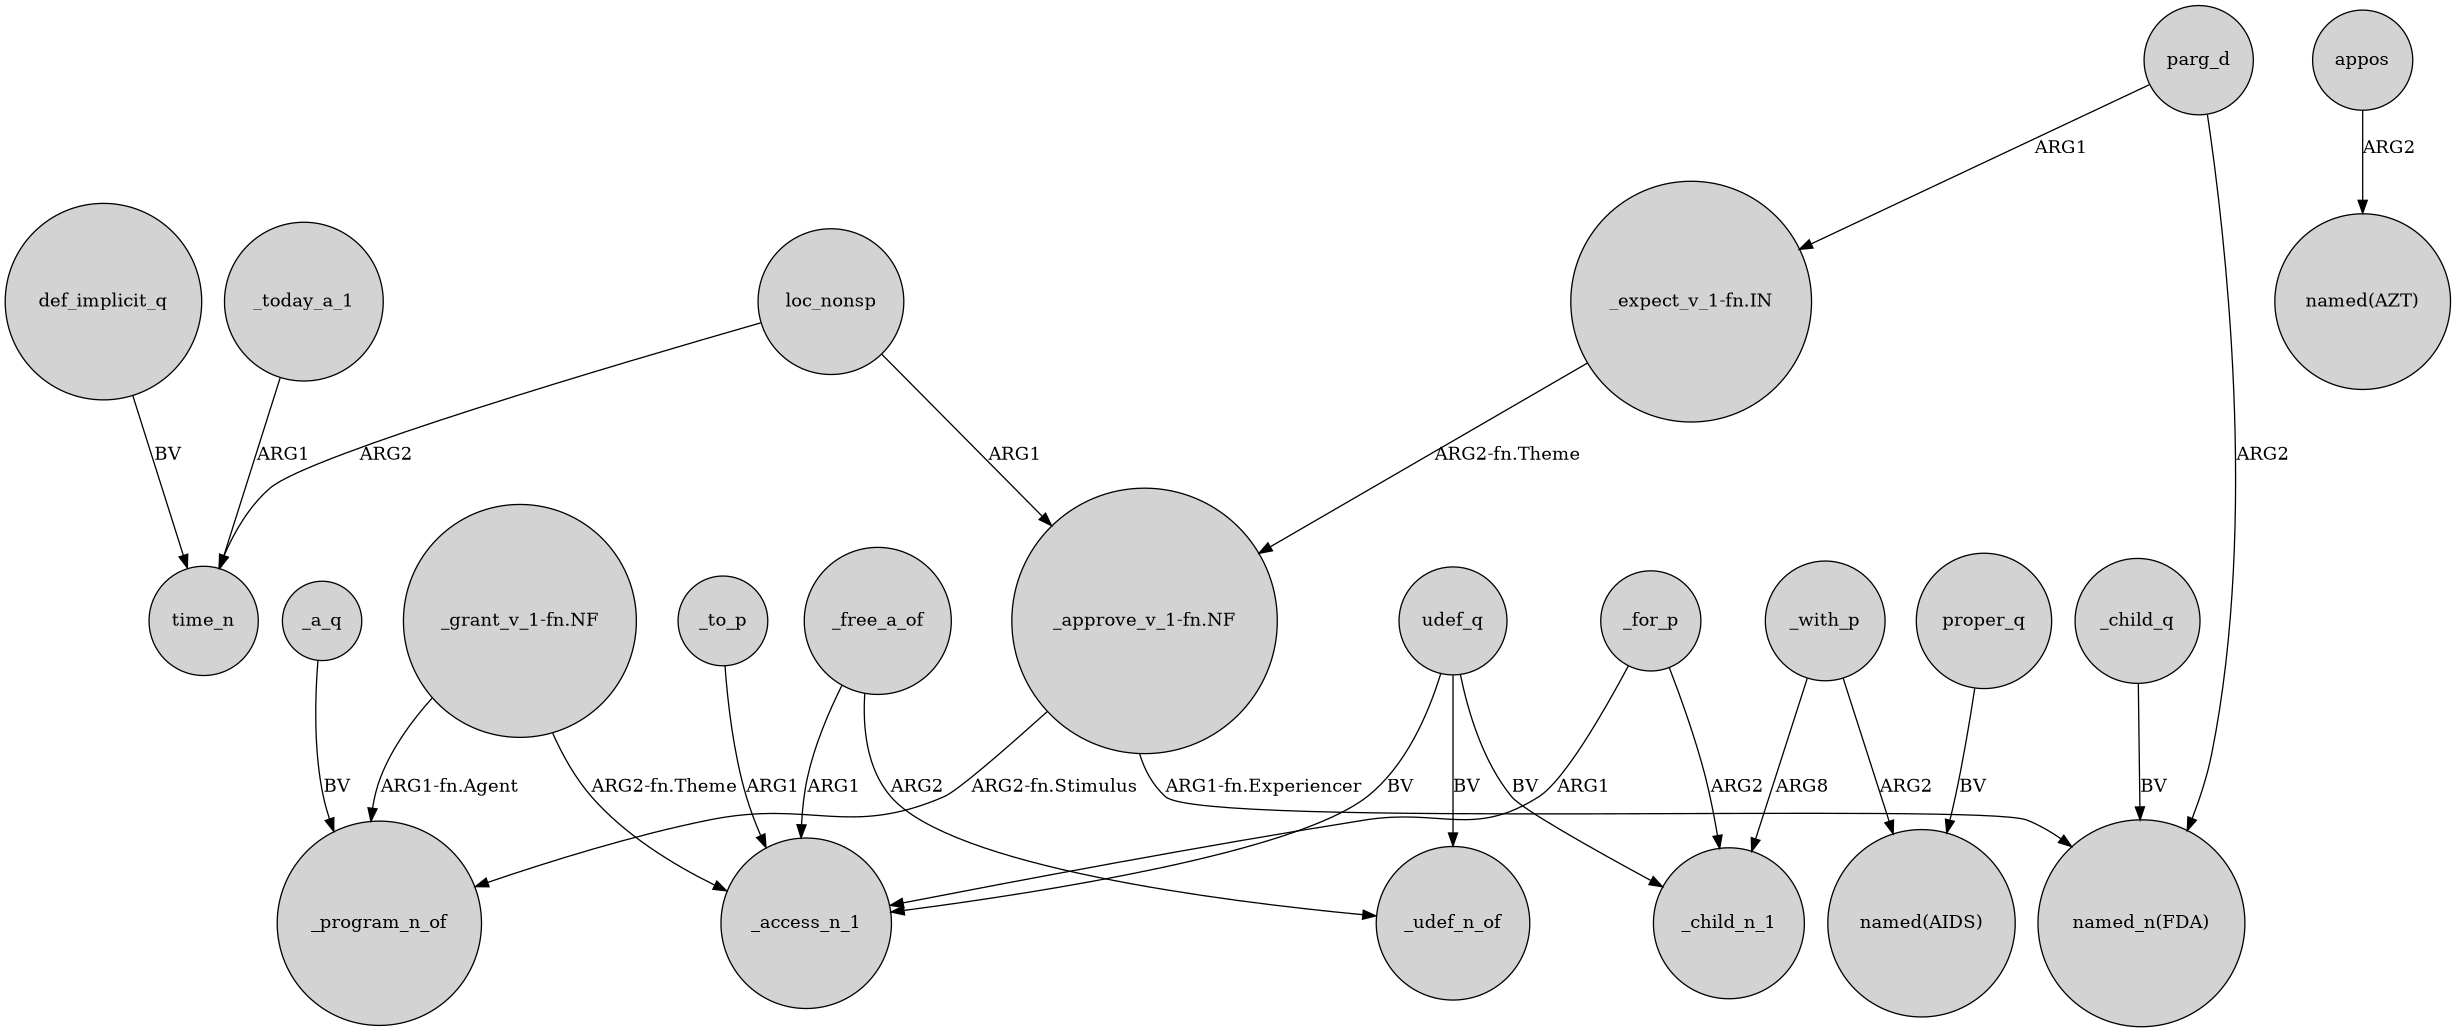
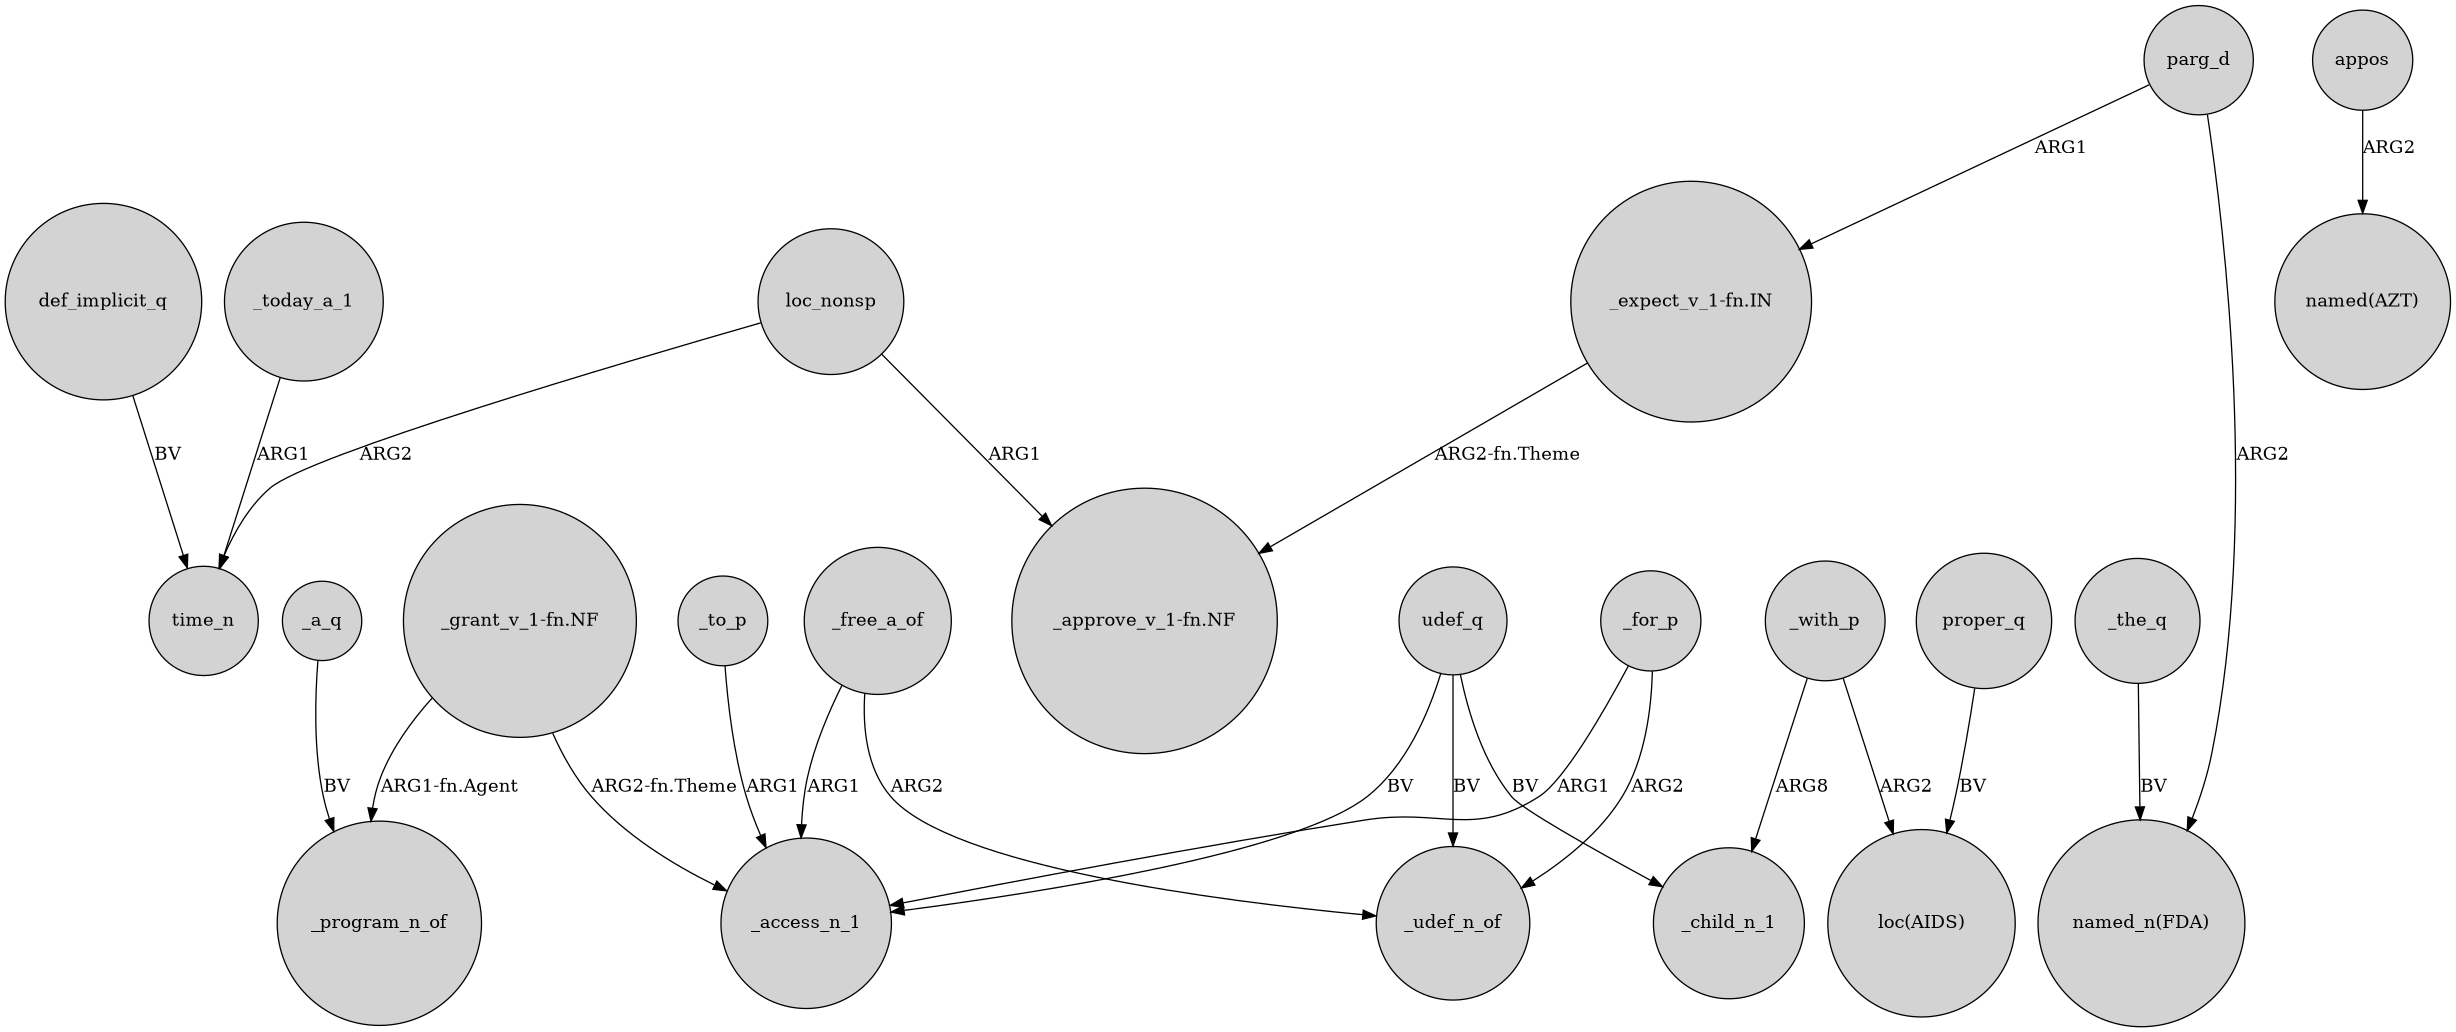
node "_child_q": label "_child_q" -> "_the_q"
edge "_for_p" -> "_child_n_1": now "_for_p" -> "_udef_n_of"
edge "_approve_v_1-fn.NF" -> "_program_n_of": removed, label "ARG2-fn.Stimulus"
edge "_approve_v_1-fn.NF" -> "named_n(FDA)": removed, label "ARG1-fn.Experiencer"
node "named(AIDS)": label "named(AIDS)" -> "loc(AIDS)"
